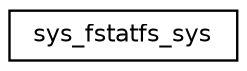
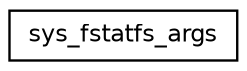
node "sys_fstatfs_sys": label "sys_fstatfs_sys" -> "sys_fstatfs_args"
